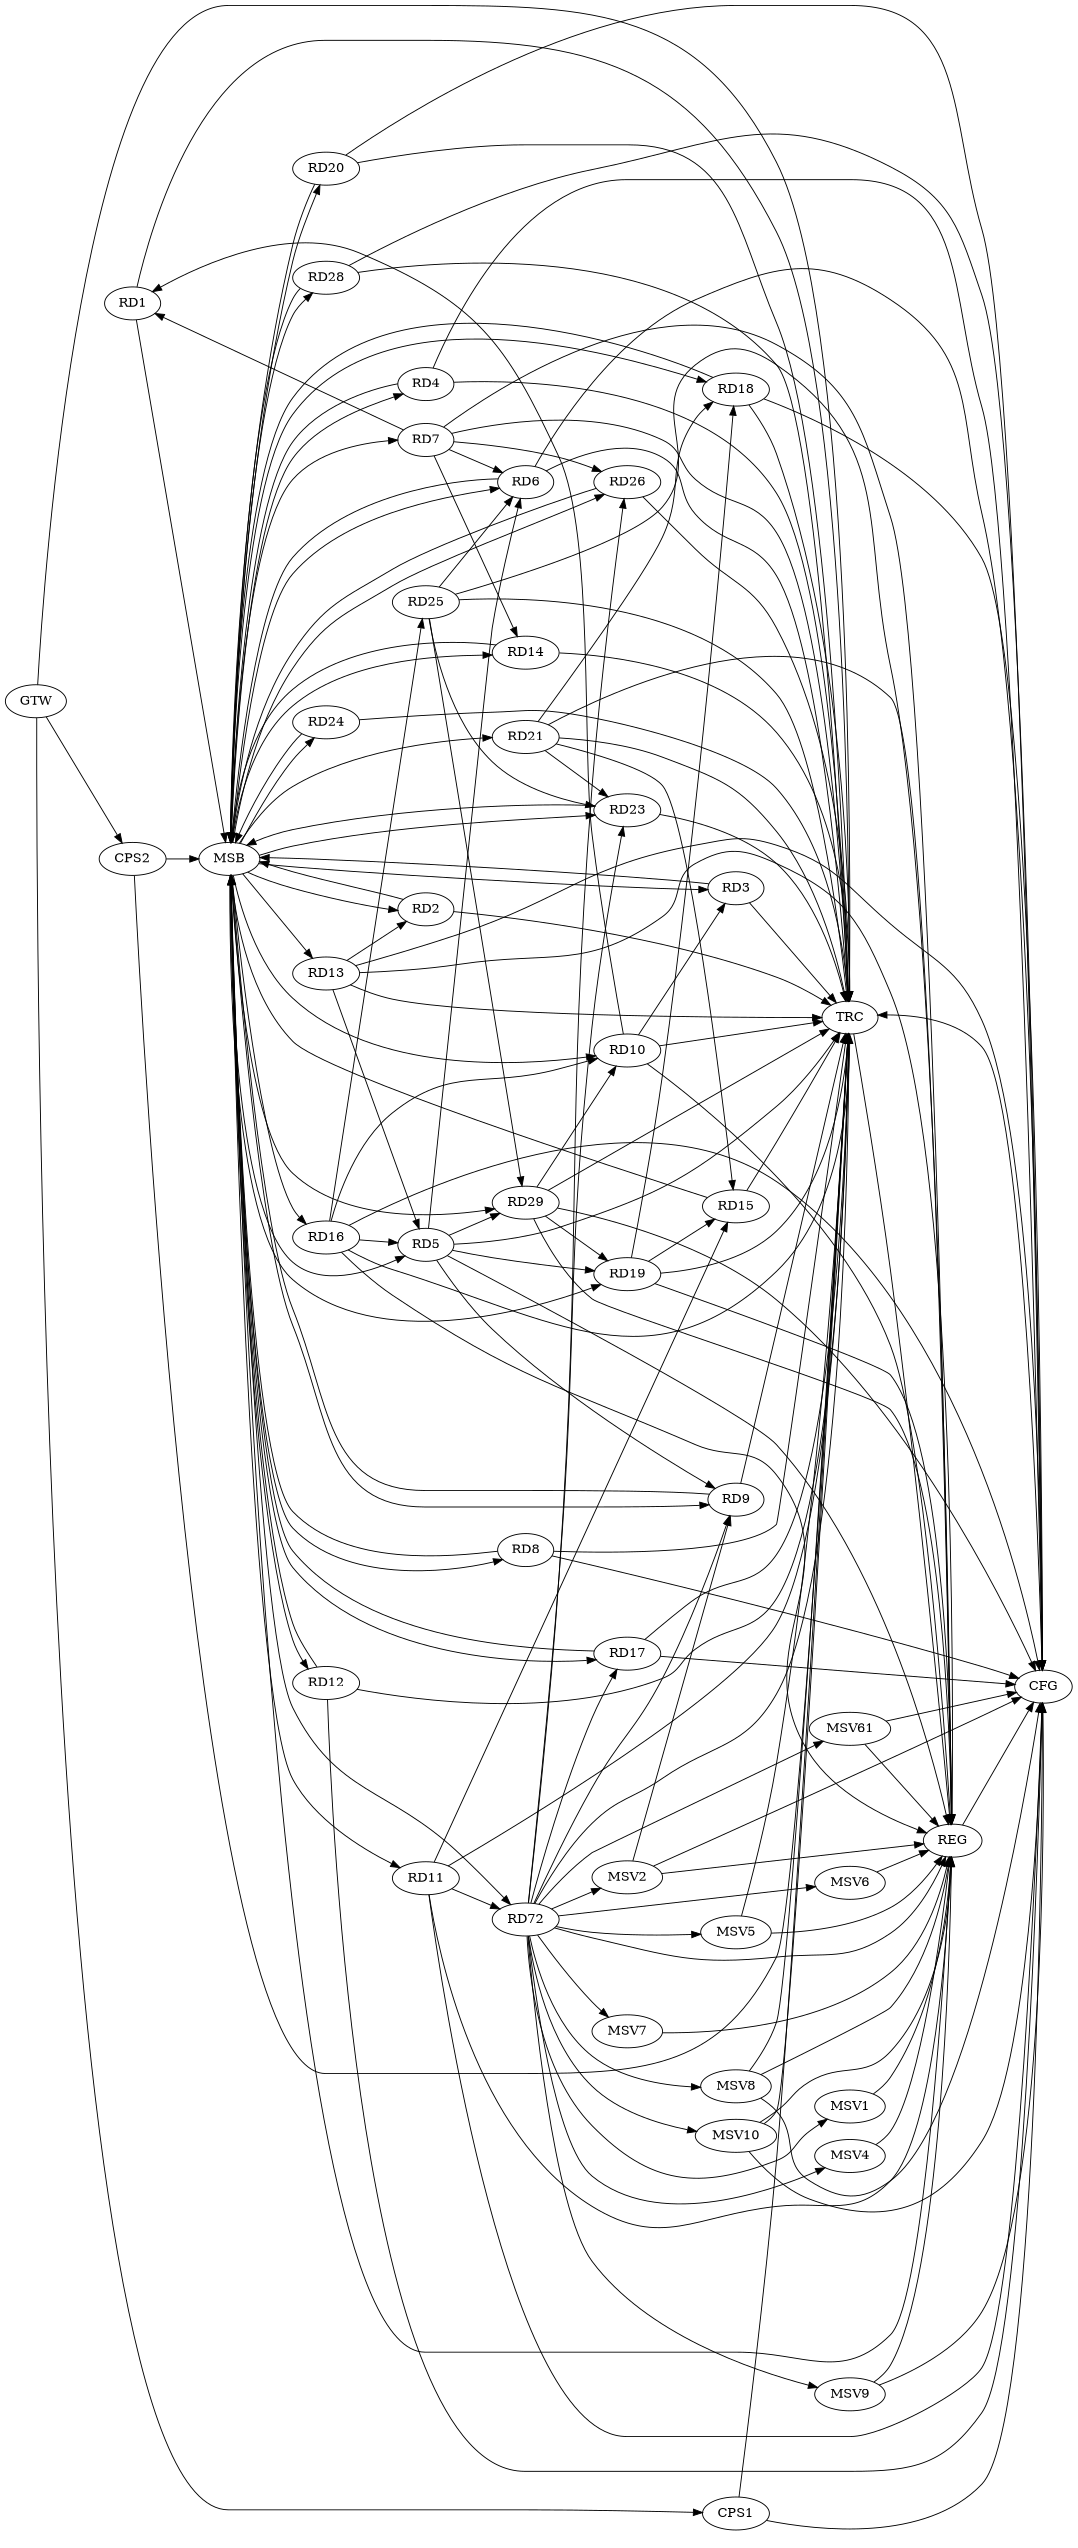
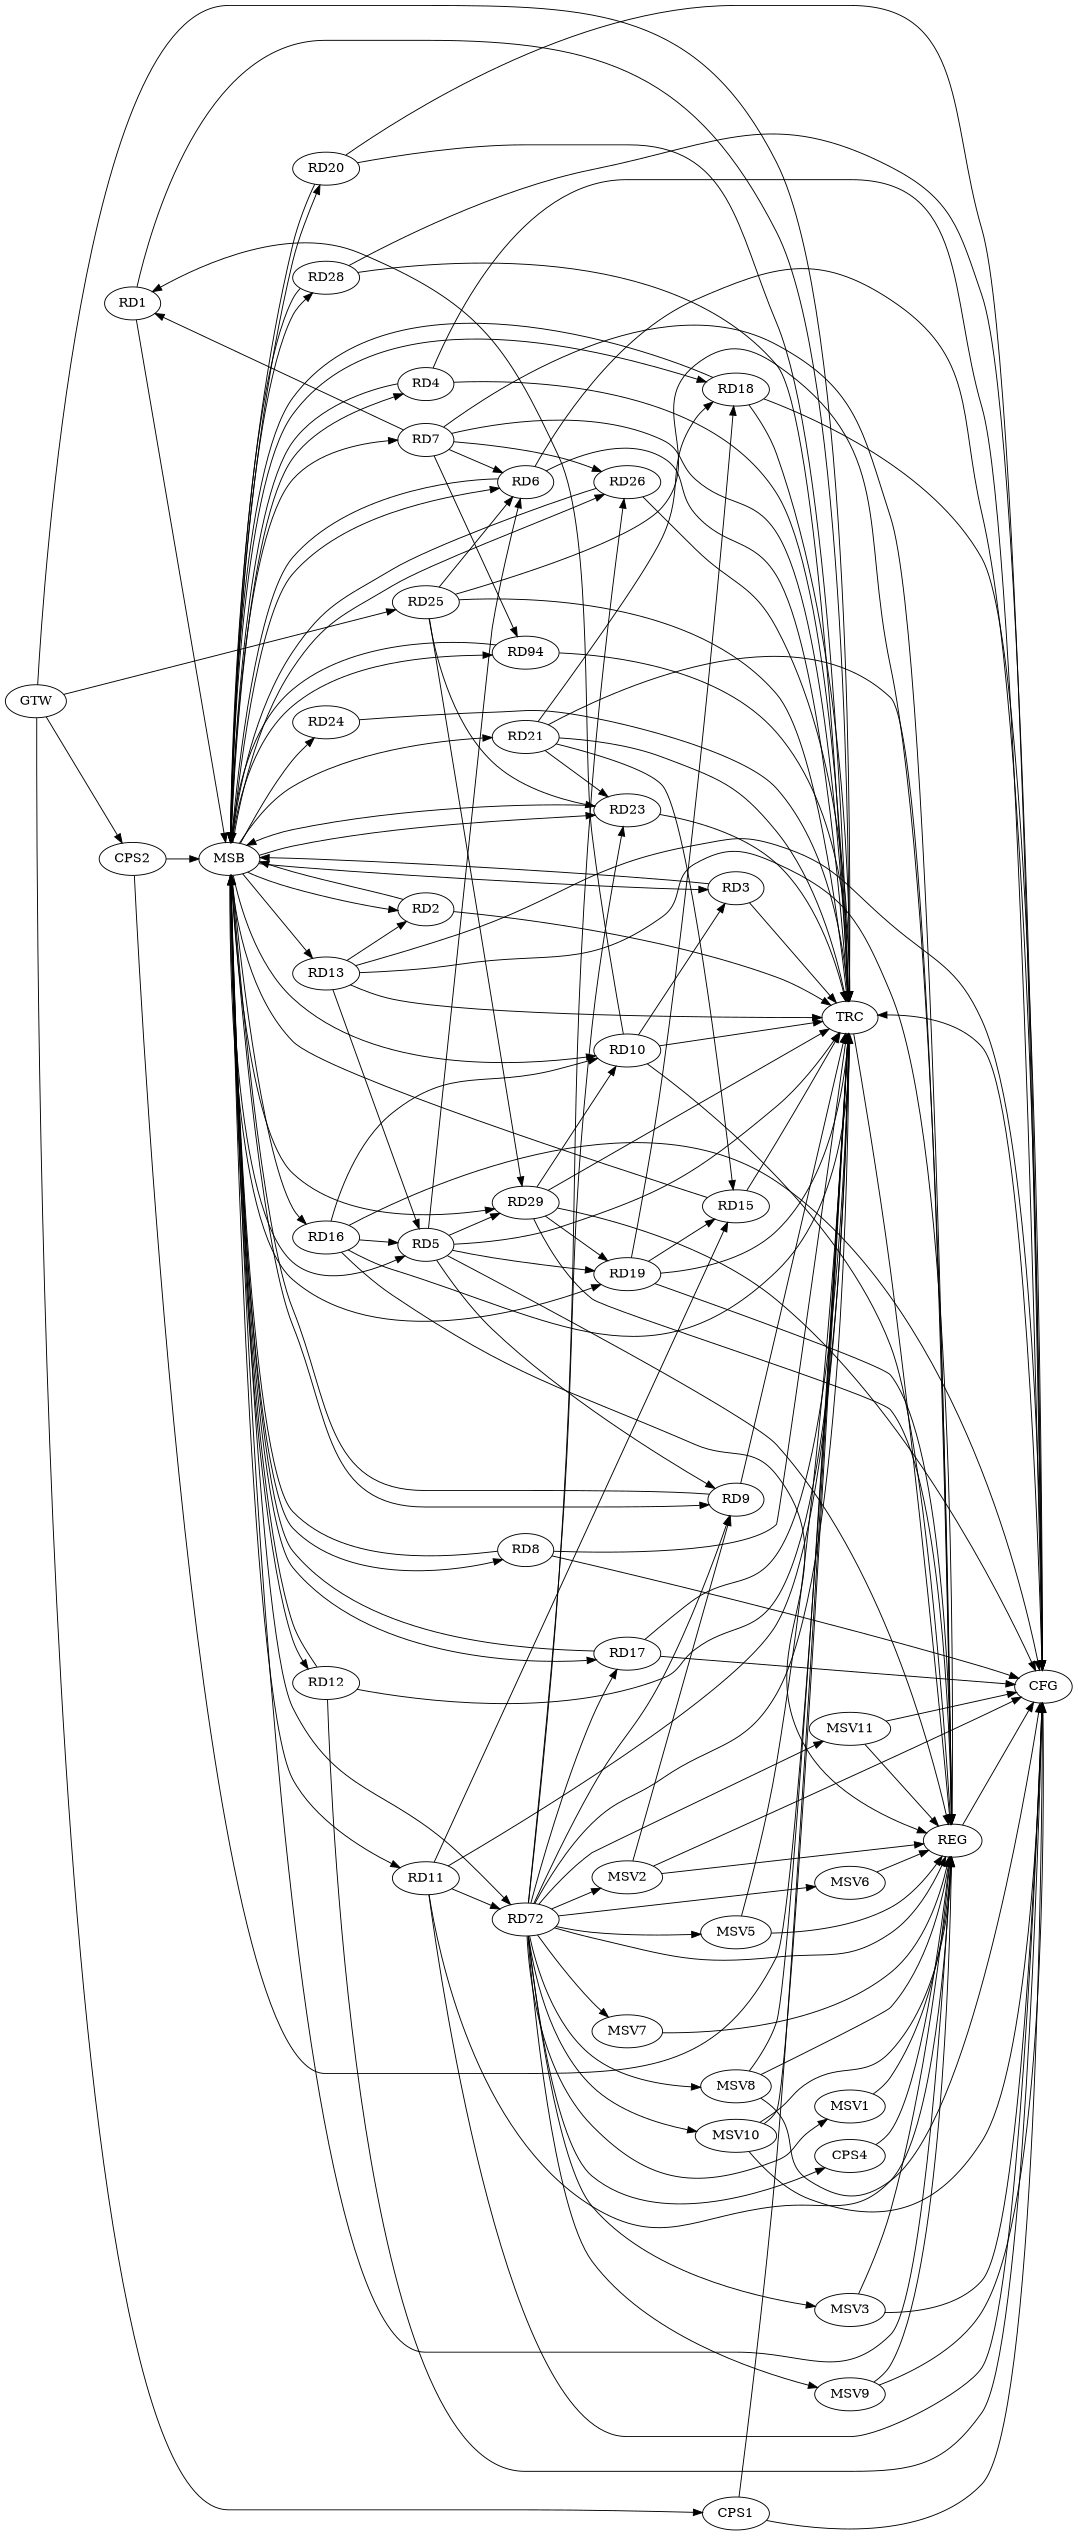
node "RD14": label "RD14" -> "RD94"
edge "RD24" -> "MSB": removed
edge "RD16" -> "RD25": now "GTW" -> "RD25"
node "MSV61": label "MSV61" -> "MSV11"
node "MSV4": label "MSV4" -> "CPS4"
node "MSV3": added
